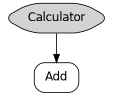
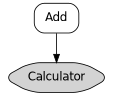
edge "Calculator" -> "Add": reversed
